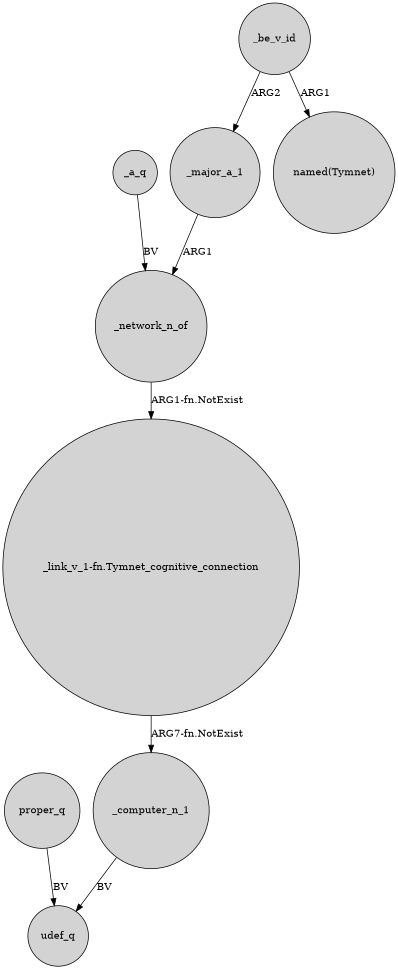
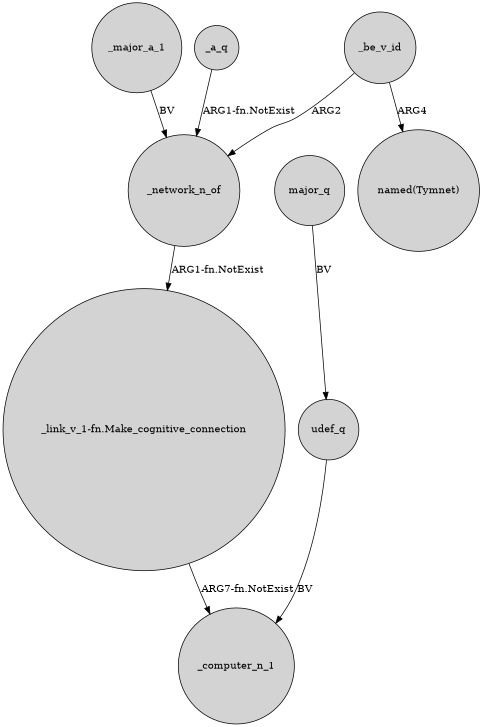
edge "_be_v_id" -> "named(Tymnet)": label "ARG1" -> "ARG4"
edge "_be_v_id" -> "_major_a_1": now "_be_v_id" -> "_network_n_of"
edge "_a_q" -> "_network_n_of": label "BV" -> "ARG1-fn.NotExist"
edge "_major_a_1" -> "_network_n_of": label "ARG1" -> "BV"
node "_link_v_1-fn.Tymnet_cognitive_connection": label "_link_v_1-fn.Tymnet_cognitive_connection" -> "_link_v_1-fn.Make_cognitive_connection"
node "proper_q": label "proper_q" -> "major_q"
edge "_computer_n_1" -> "udef_q": reversed
